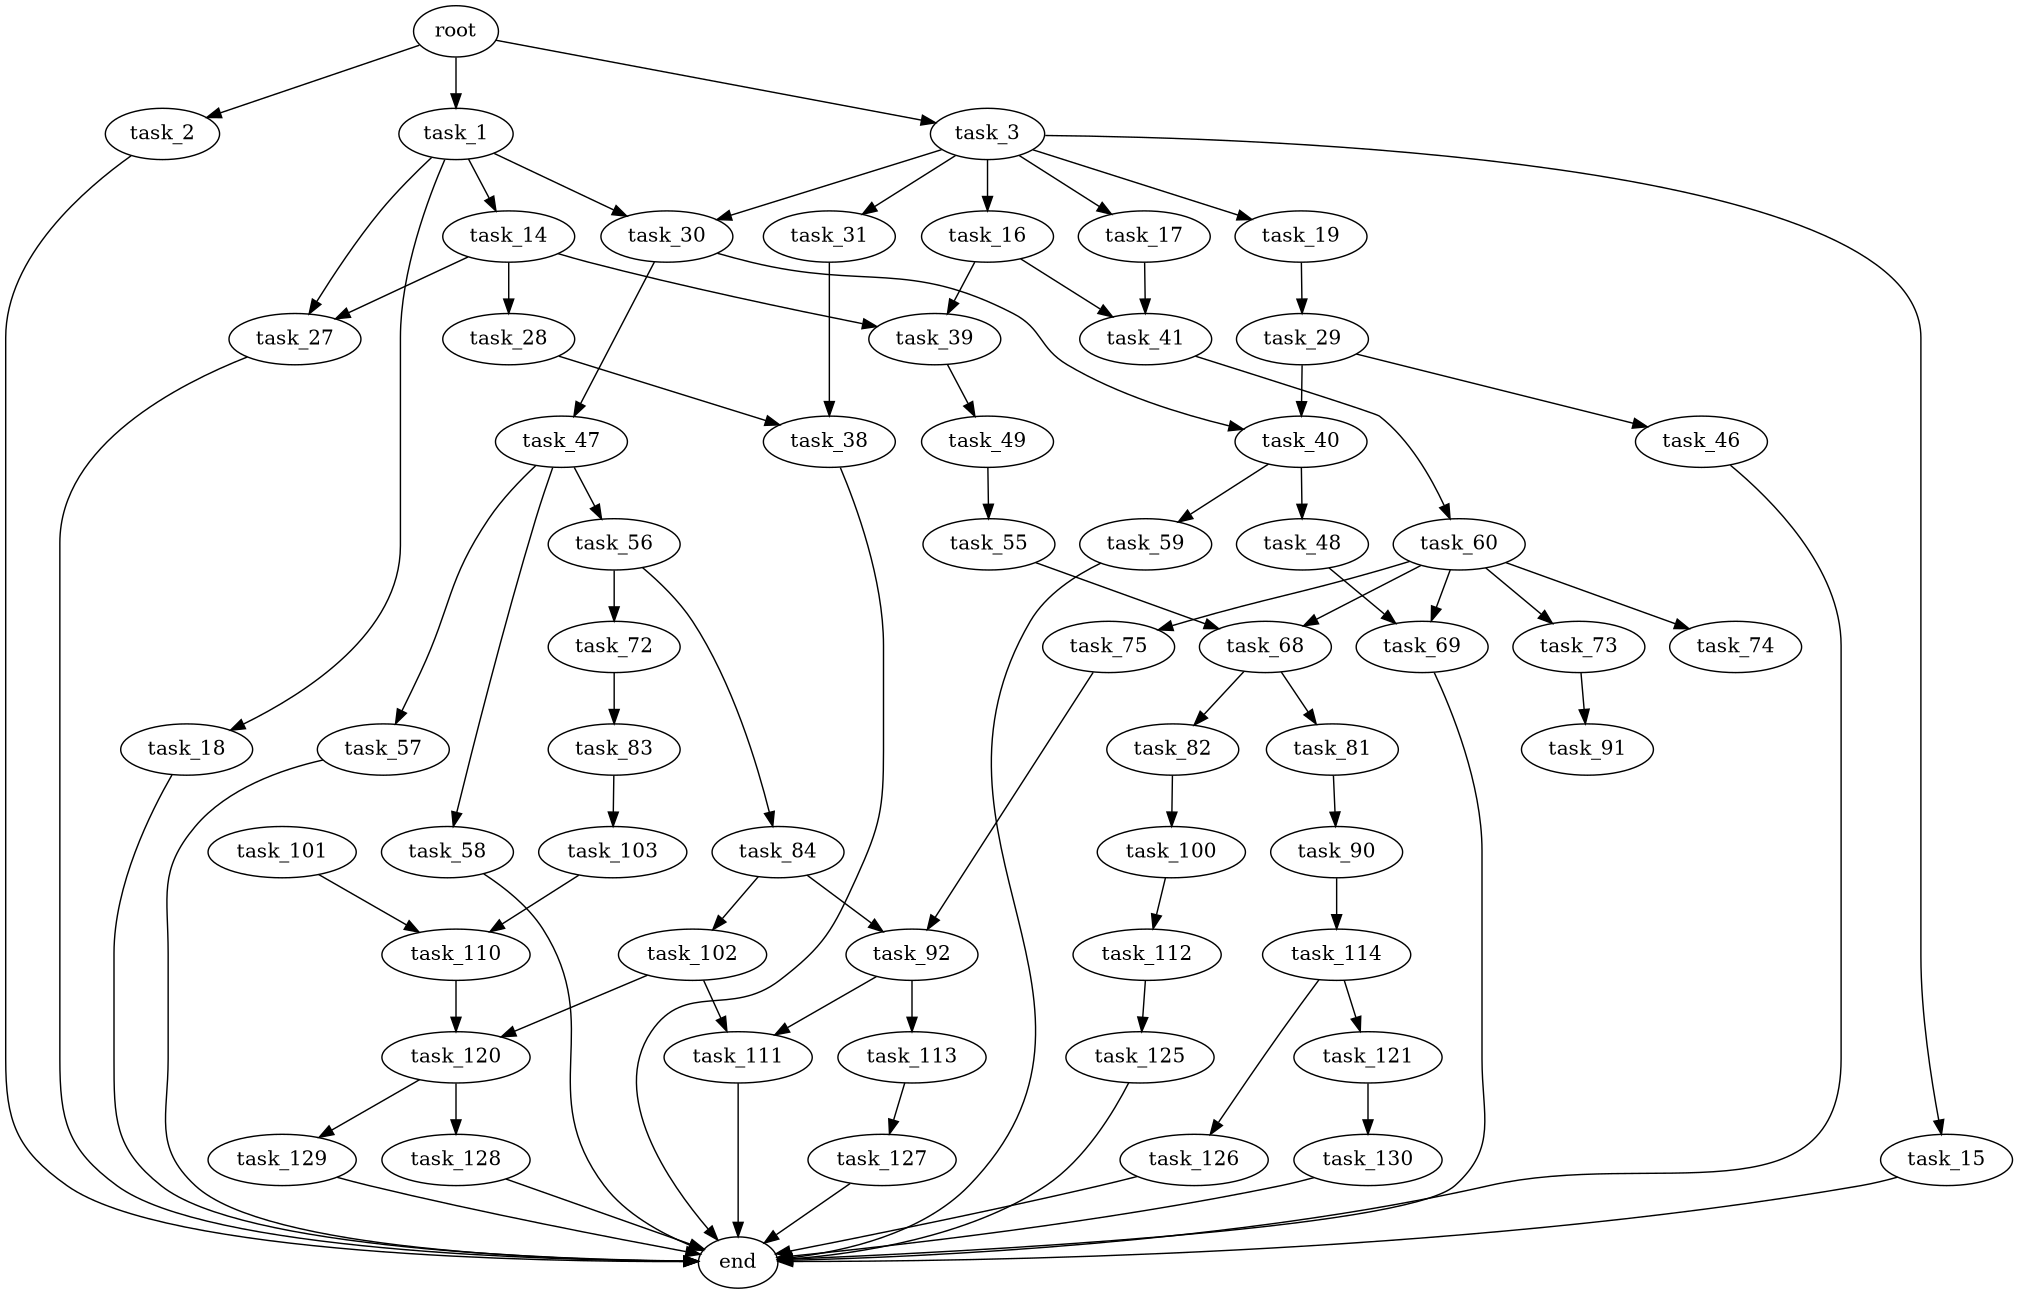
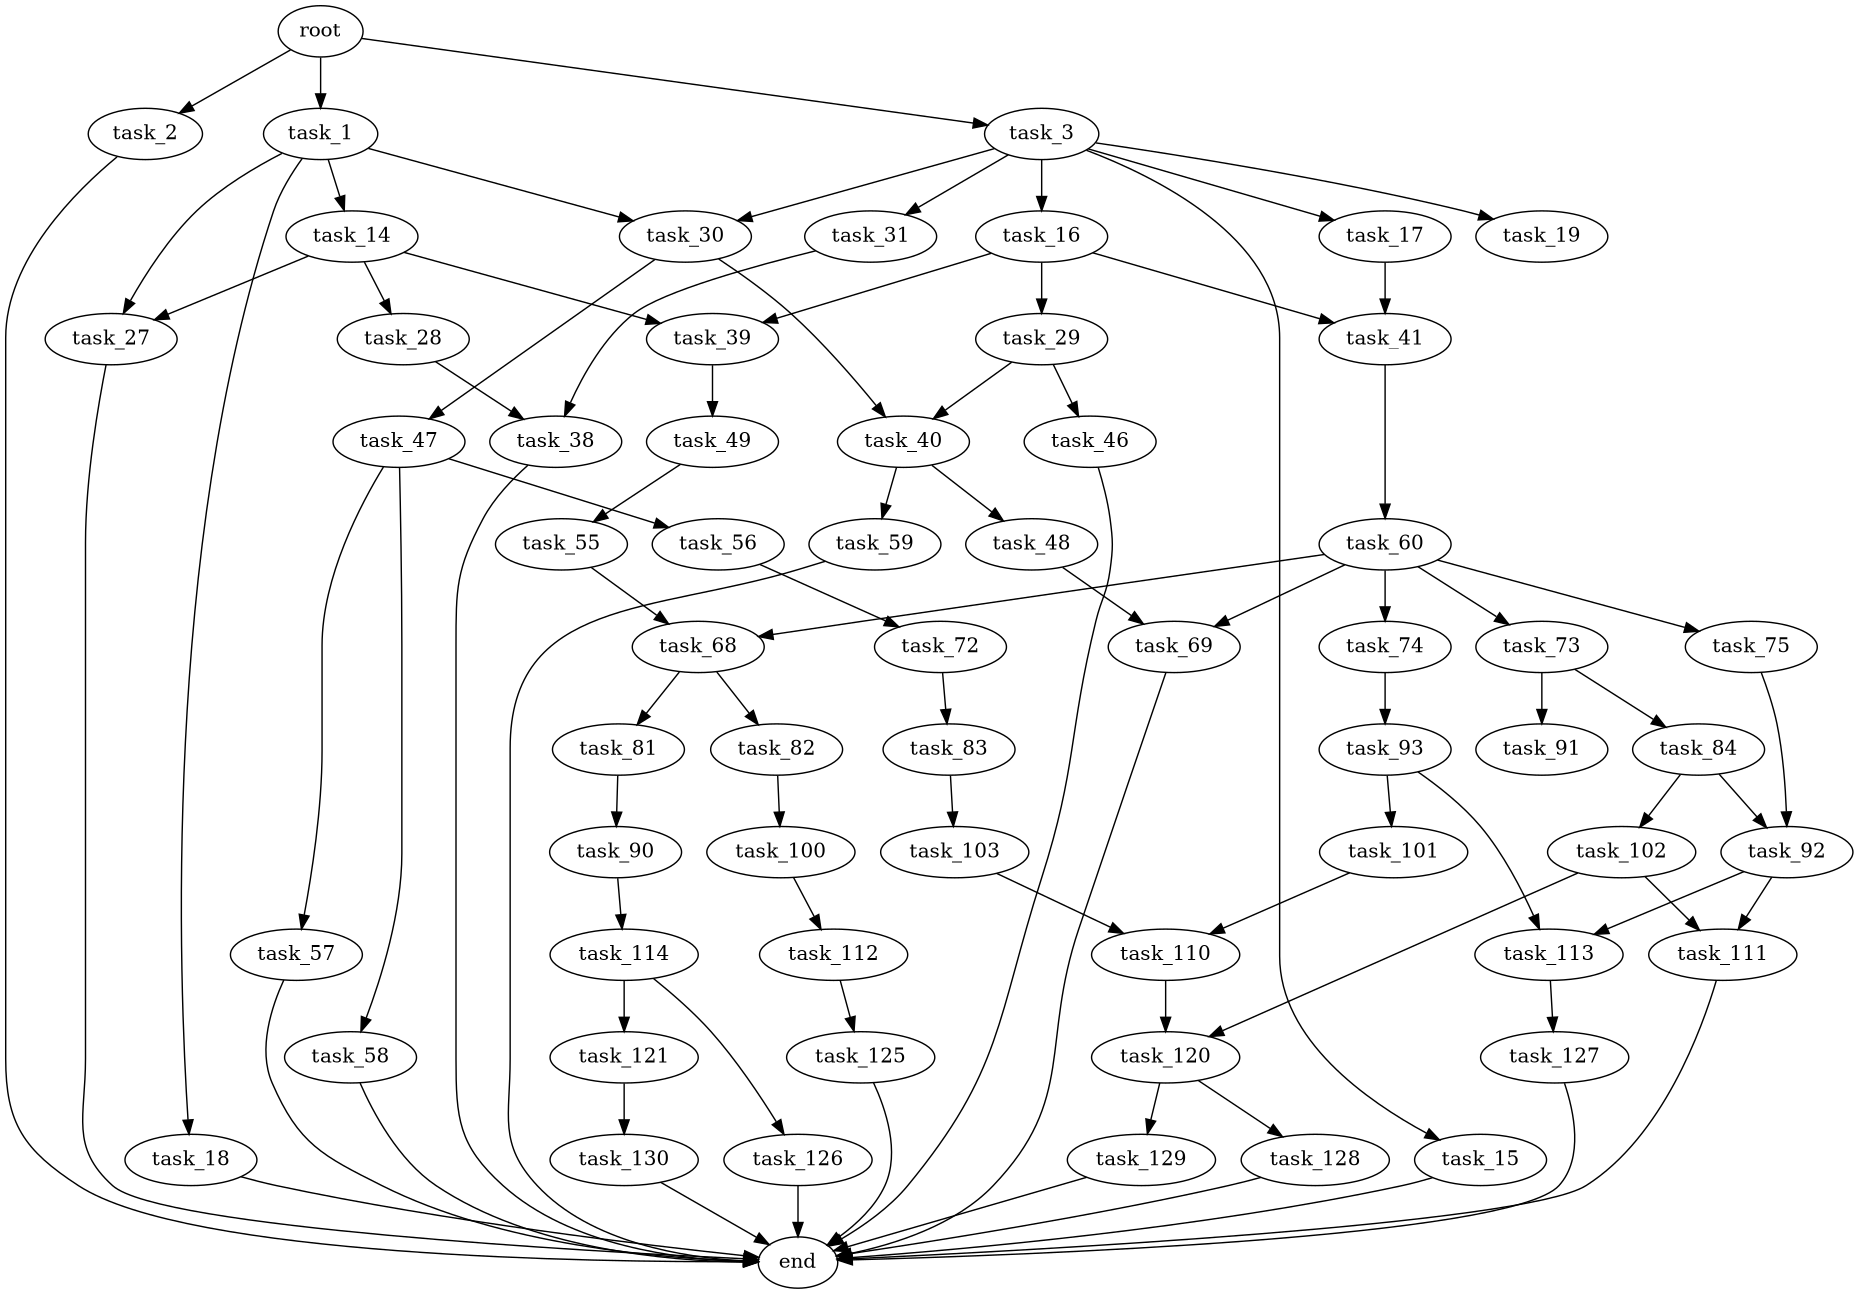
edge "task_19" -> "task_29": now "task_16" -> "task_29"
edge "task_56" -> "task_84": now "task_73" -> "task_84"
node "task_93": added
